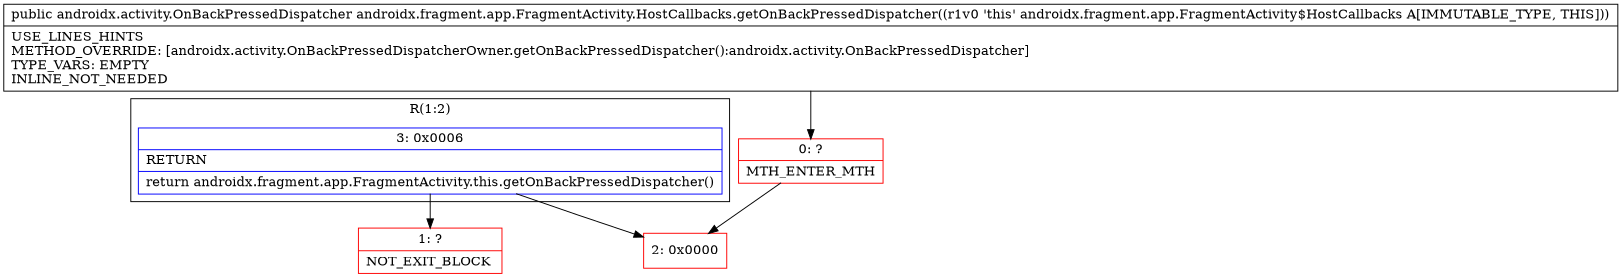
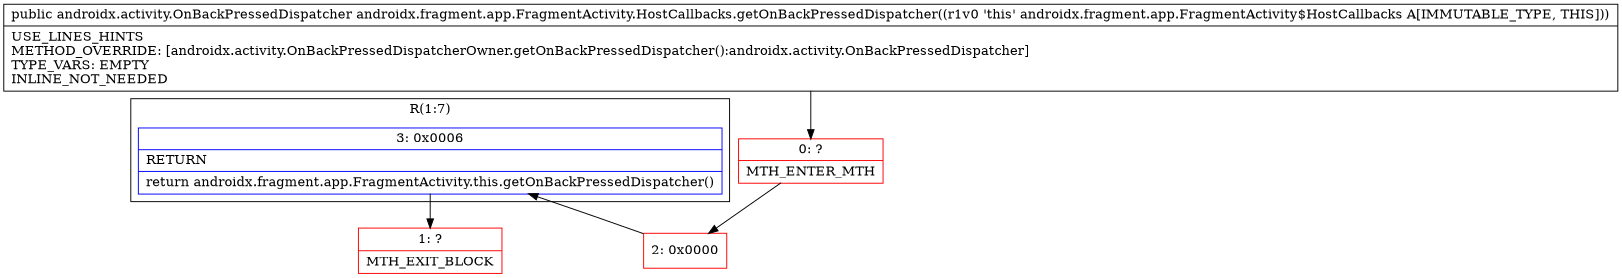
cluster "R(1:2)": label "R(1:2)" -> "R(1:7)"
edge "3: 0x0006" -> "2: 0x0000": reversed
node "1: ?": text "NOT_EXIT_BLOCK" -> "MTH_EXIT_BLOCK"
